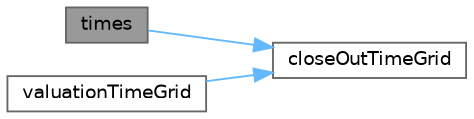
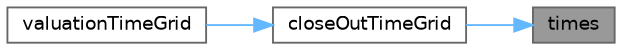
edge "times" -> "closeOutTimeGrid": reversed
